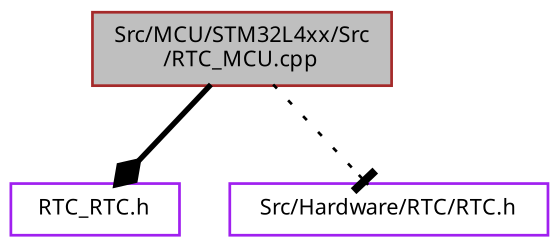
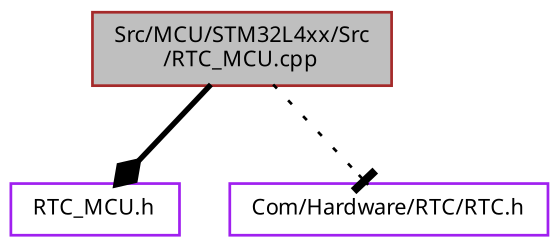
node "RTC_RTC.h": label "RTC_RTC.h" -> "RTC_MCU.h"
node "Src/Hardware/RTC/RTC.h": label "Src/Hardware/RTC/RTC.h" -> "Com/Hardware/RTC/RTC.h"
